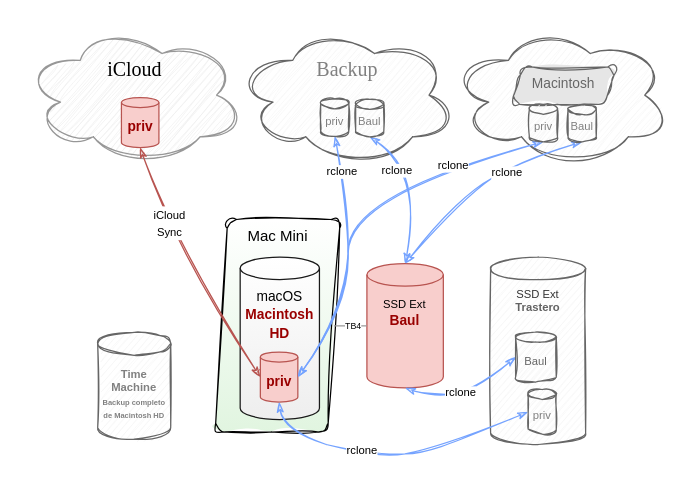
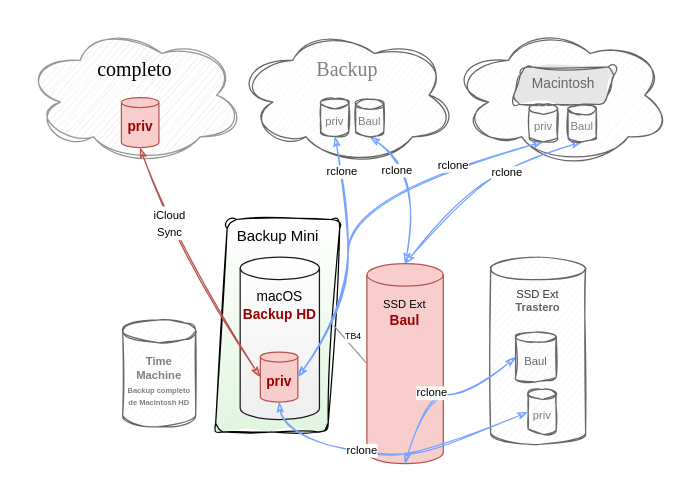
node "iCloud": label "iCloud" -> "completo"
node "Mac Mini": label "Mac Mini" -> "Backup Mini"
node "macOS Macintosh HD": label "macOS Macintosh HD" -> "macOS Backup HD"
node "SSD Ext Baul": size 76x124 -> 76x200
node "Time Machine Backup completo de Macintosh HD": moved (134, 386) -> (159, 373)
